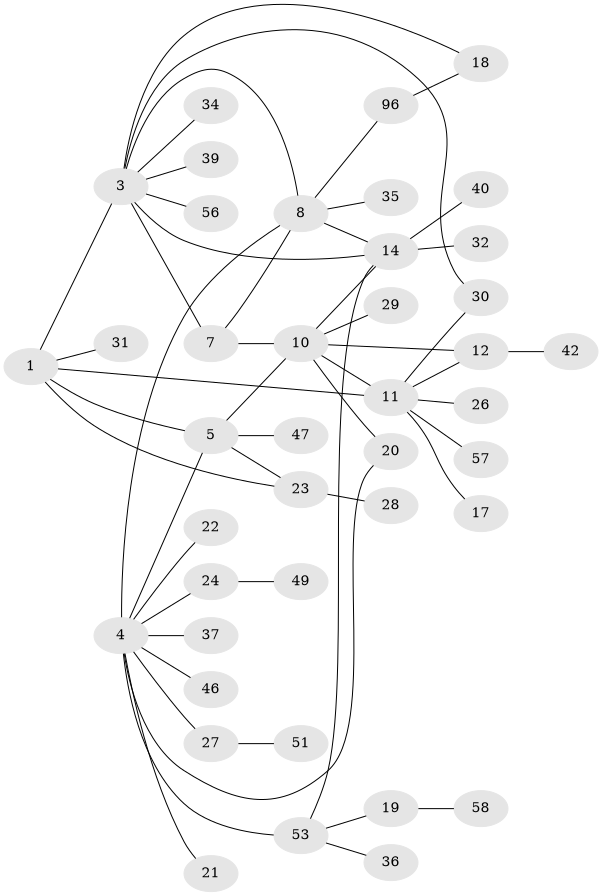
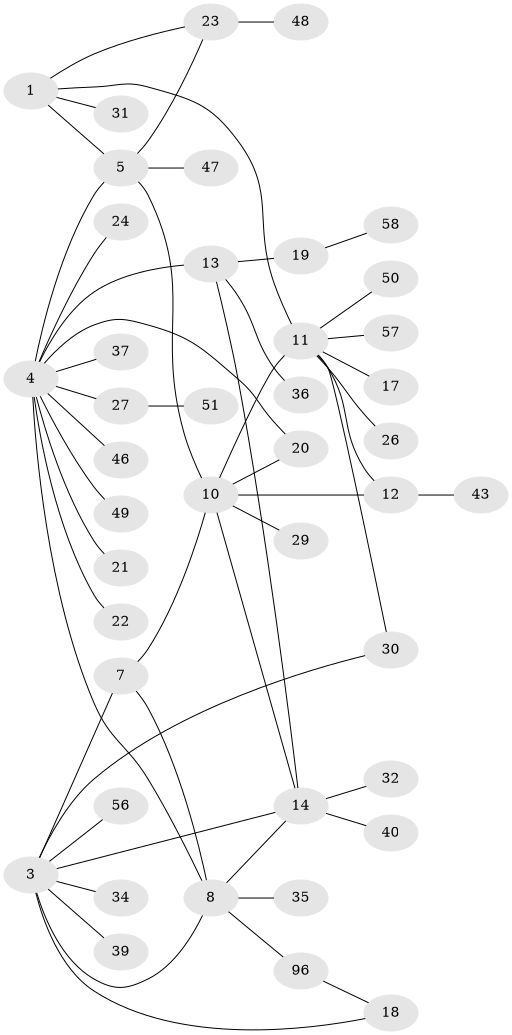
edge "3" -- "1": removed
node "50": added
node "42": label "42" -> "43"
node "28": label "28" -> "48"
edge "24" -- "49": now "4" -- "49"
node "53": label "53" -> "13"
